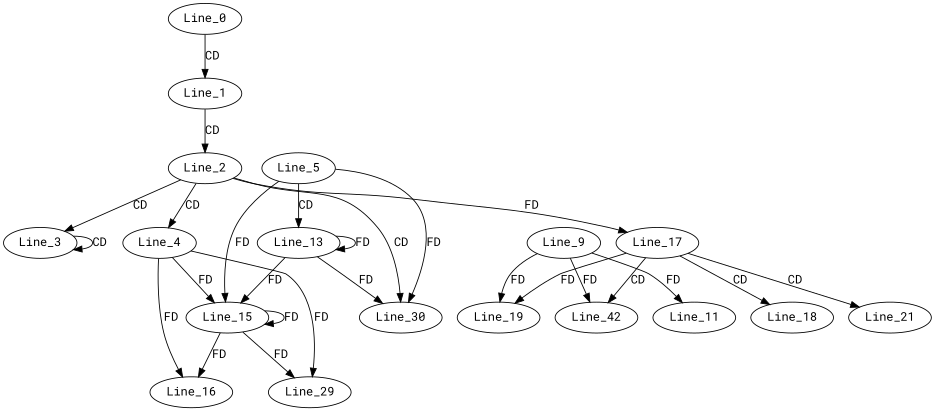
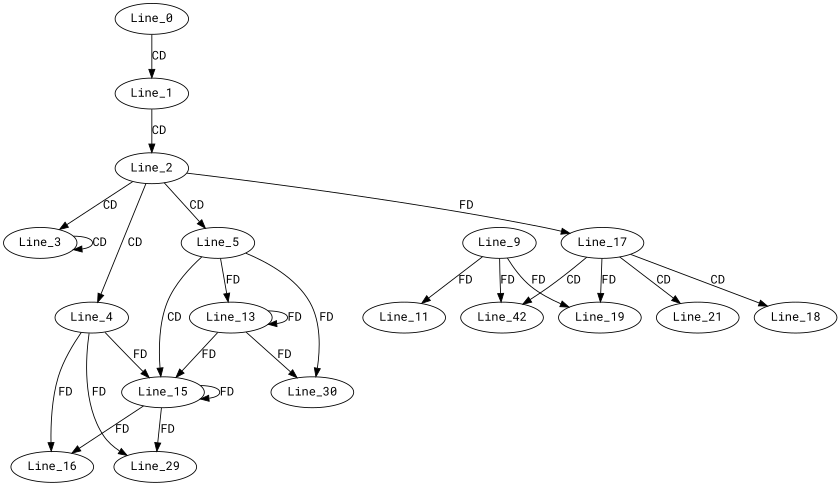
edge "Line_2" -> "Line_30": now "Line_2" -> "Line_5"
edge "Line_5" -> "Line_13": label "CD" -> "FD"
edge "Line_5" -> "Line_15": label "FD" -> "CD"
